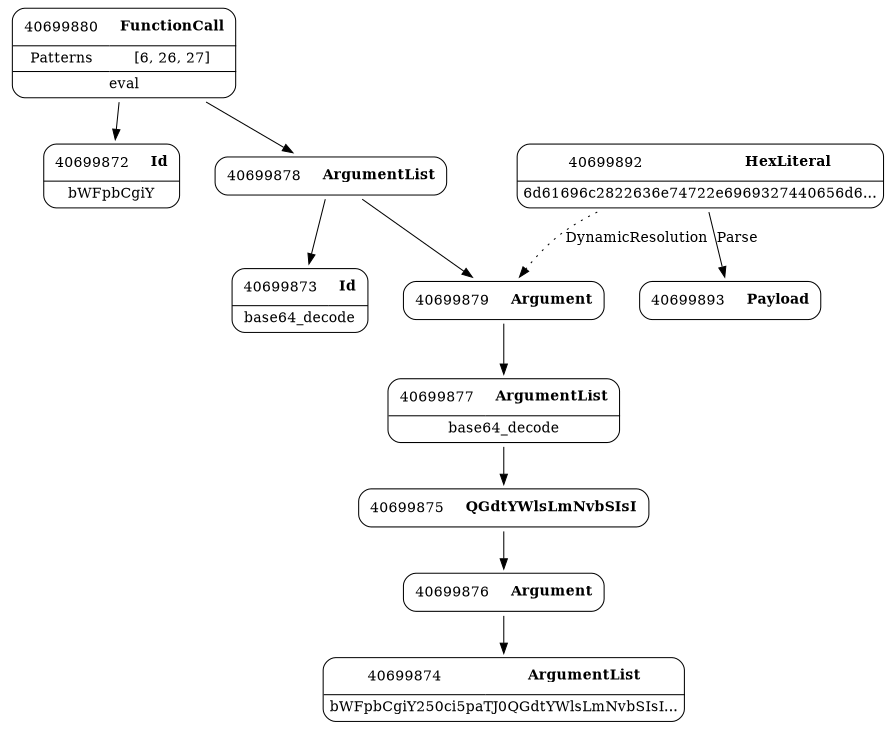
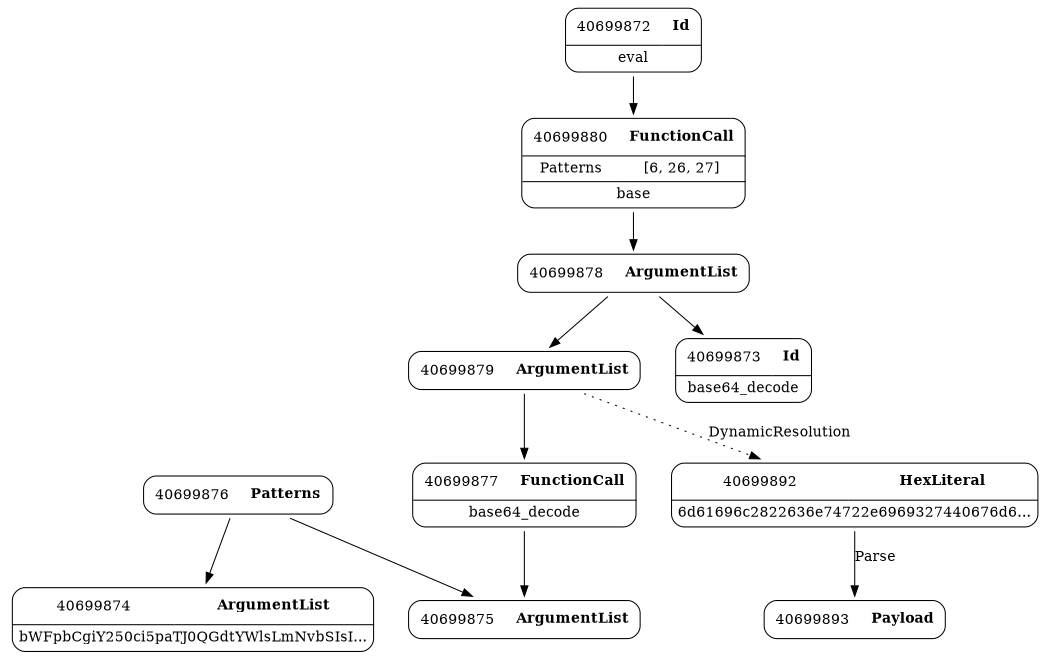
node "40699880": text "eval" -> "base"
edge "40699880" -> "40699872": reversed
node "40699872": text "bWFpbCgiY" -> "eval"
node "40699892": text "6d61696c2822636e74722e6969327440656d6..." -> "6d61696c2822636e74722e6969327440676d6..."
edge "40699892" -> "40699879": reversed
node "40699879": text "Argument" -> "ArgumentList"
node "40699877": text "ArgumentList" -> "FunctionCall"
node "40699875": text "QGdtYWlsLmNvbSIsI" -> "ArgumentList"
edge "40699875" -> "40699876": reversed
node "40699876": text "Argument" -> "Patterns"
